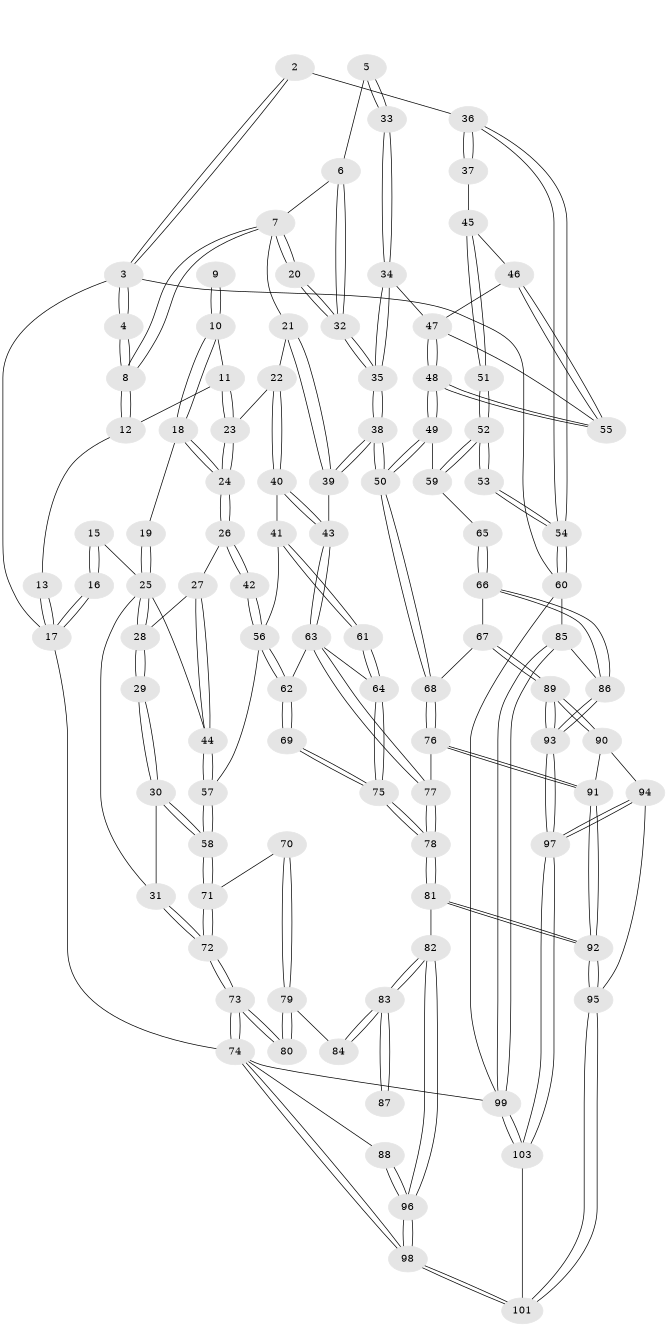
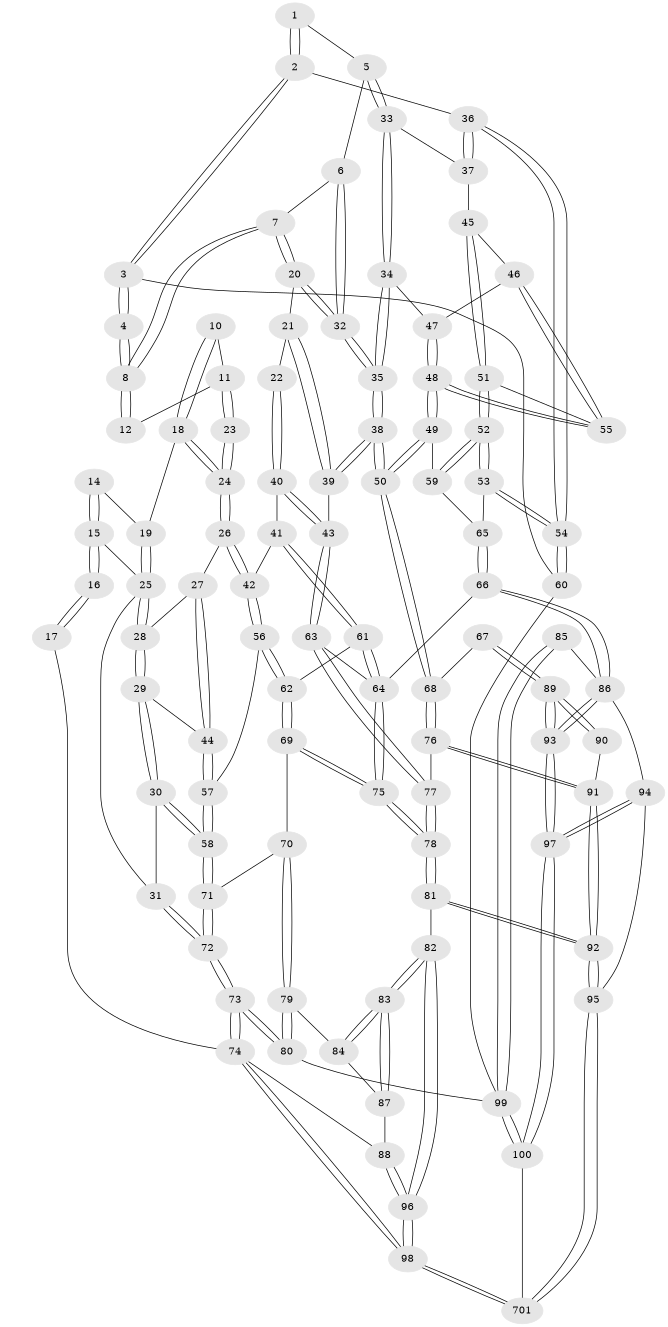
node "1": added
edge "33" -- "37": added
node "9": removed
edge "7" -- "21": now "20" -- "21"
edge "47" -- "55": now "51" -- "55"
edge "22" -- "23": removed
edge "3" -- "17": removed
node "14": added
edge "53" -- "65": added
node "13": removed
edge "41" -- "56": now "41" -- "42"
edge "66" -- "67": now "66" -- "64"
edge "60" -- "85": removed
edge "25" -- "44": now "29" -- "44"
edge "63" -- "62": now "61" -- "62"
edge "90" -- "94": now "86" -- "94"
edge "69" -- "70": added
edge "84" -- "87": added
edge "74" -- "99": now "80" -- "99"
edge "87" -- "88": added
node "103": label "103" -> "100"
node "101": label "101" -> "701"
